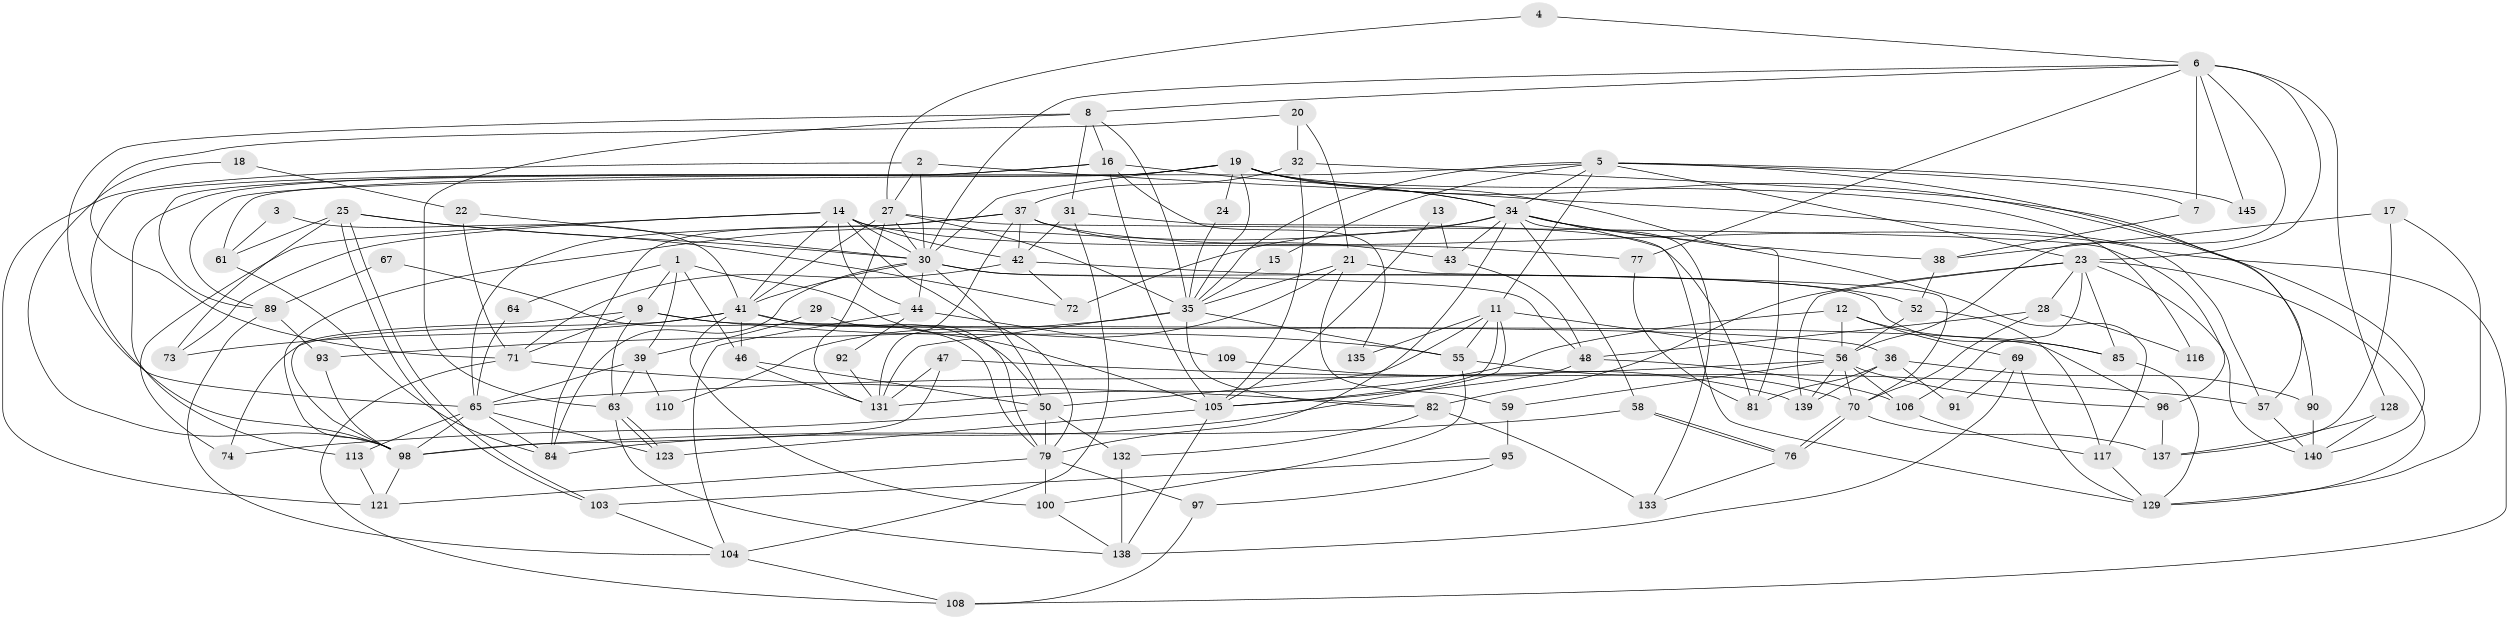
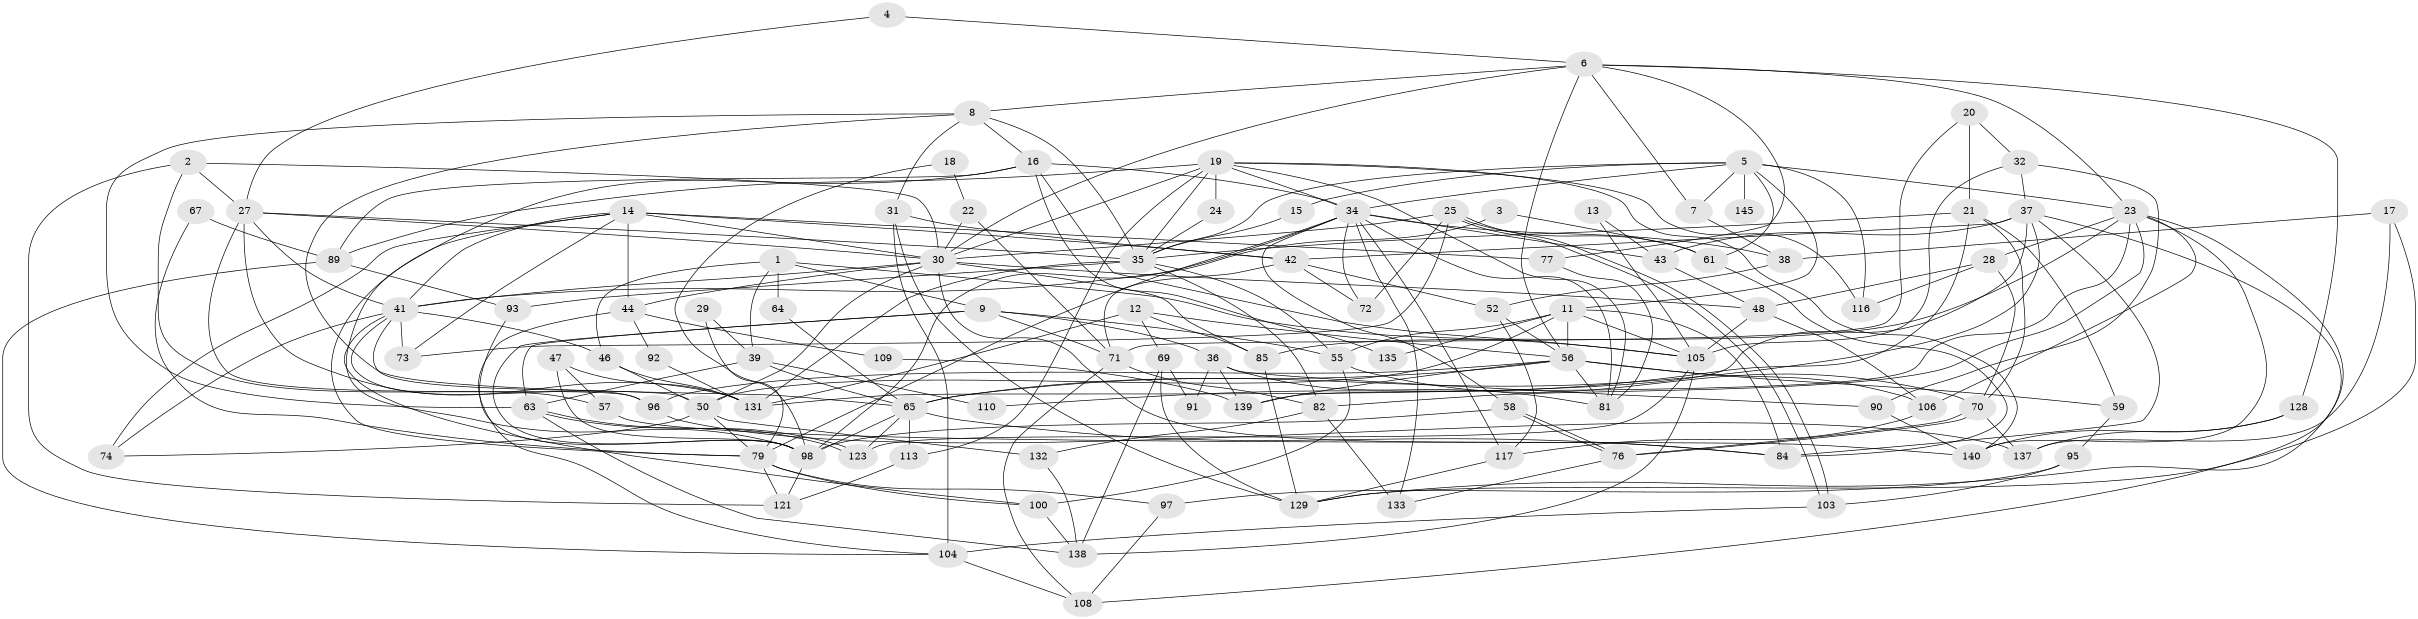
edge "6" -- "145": removed
edge "5" -- "57": now "5" -- "116"
edge "56" -- "70": now "56" -- "81"
